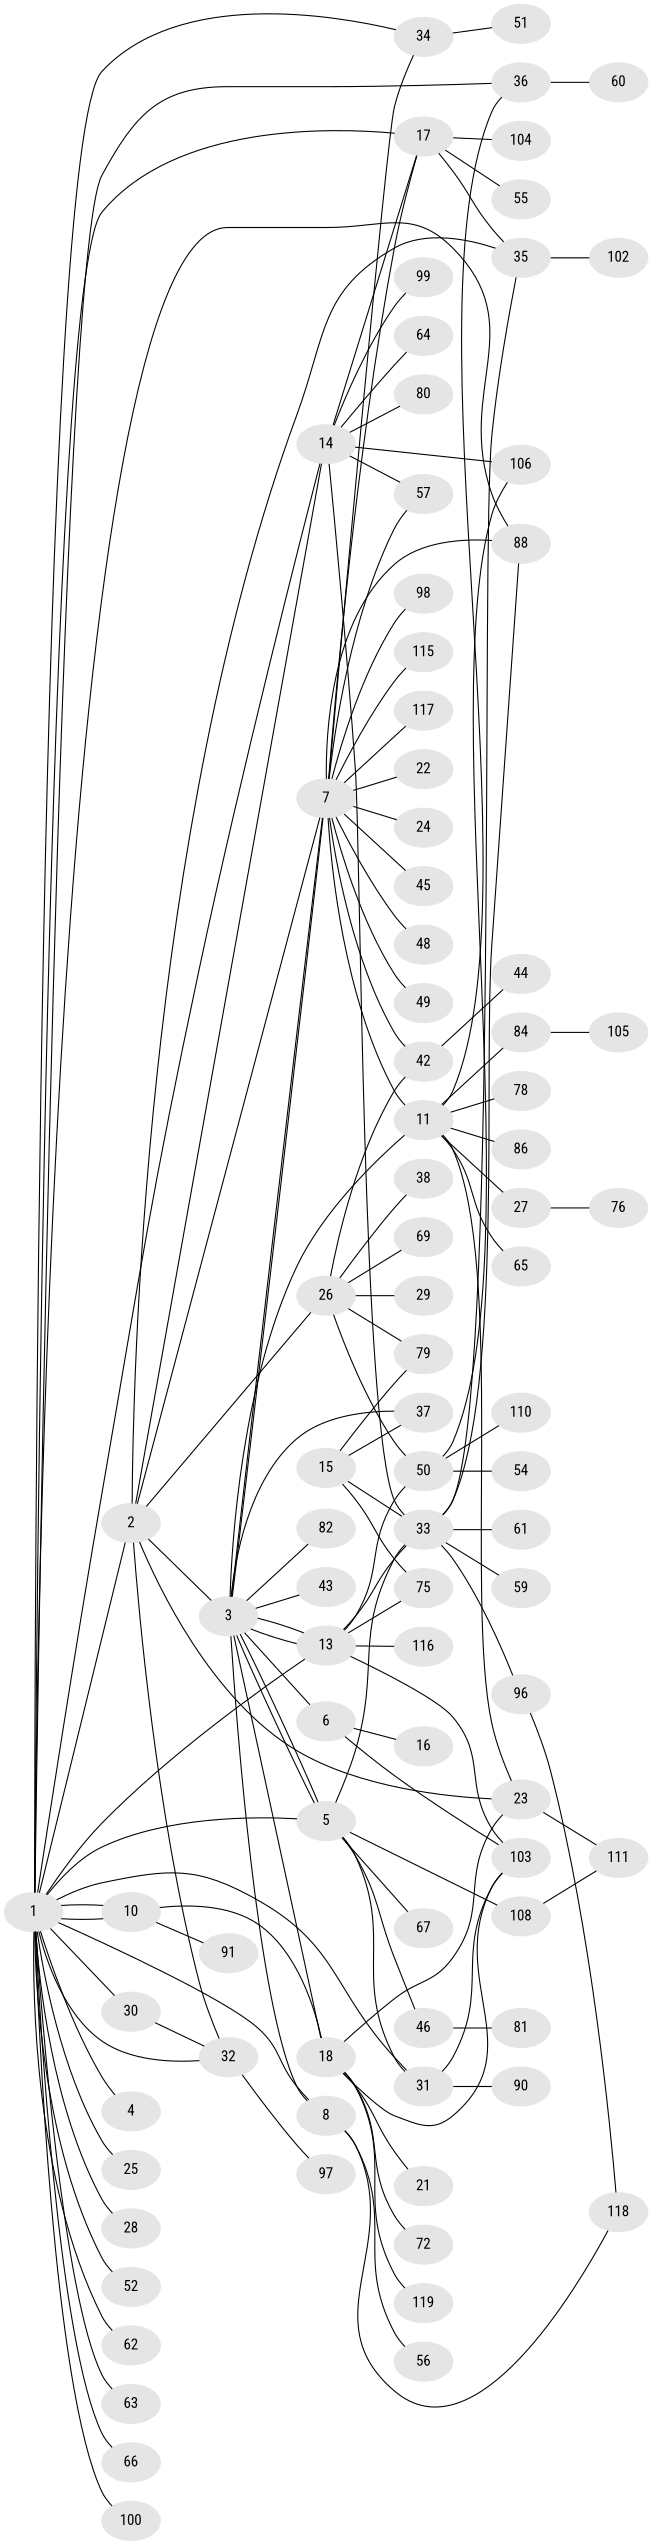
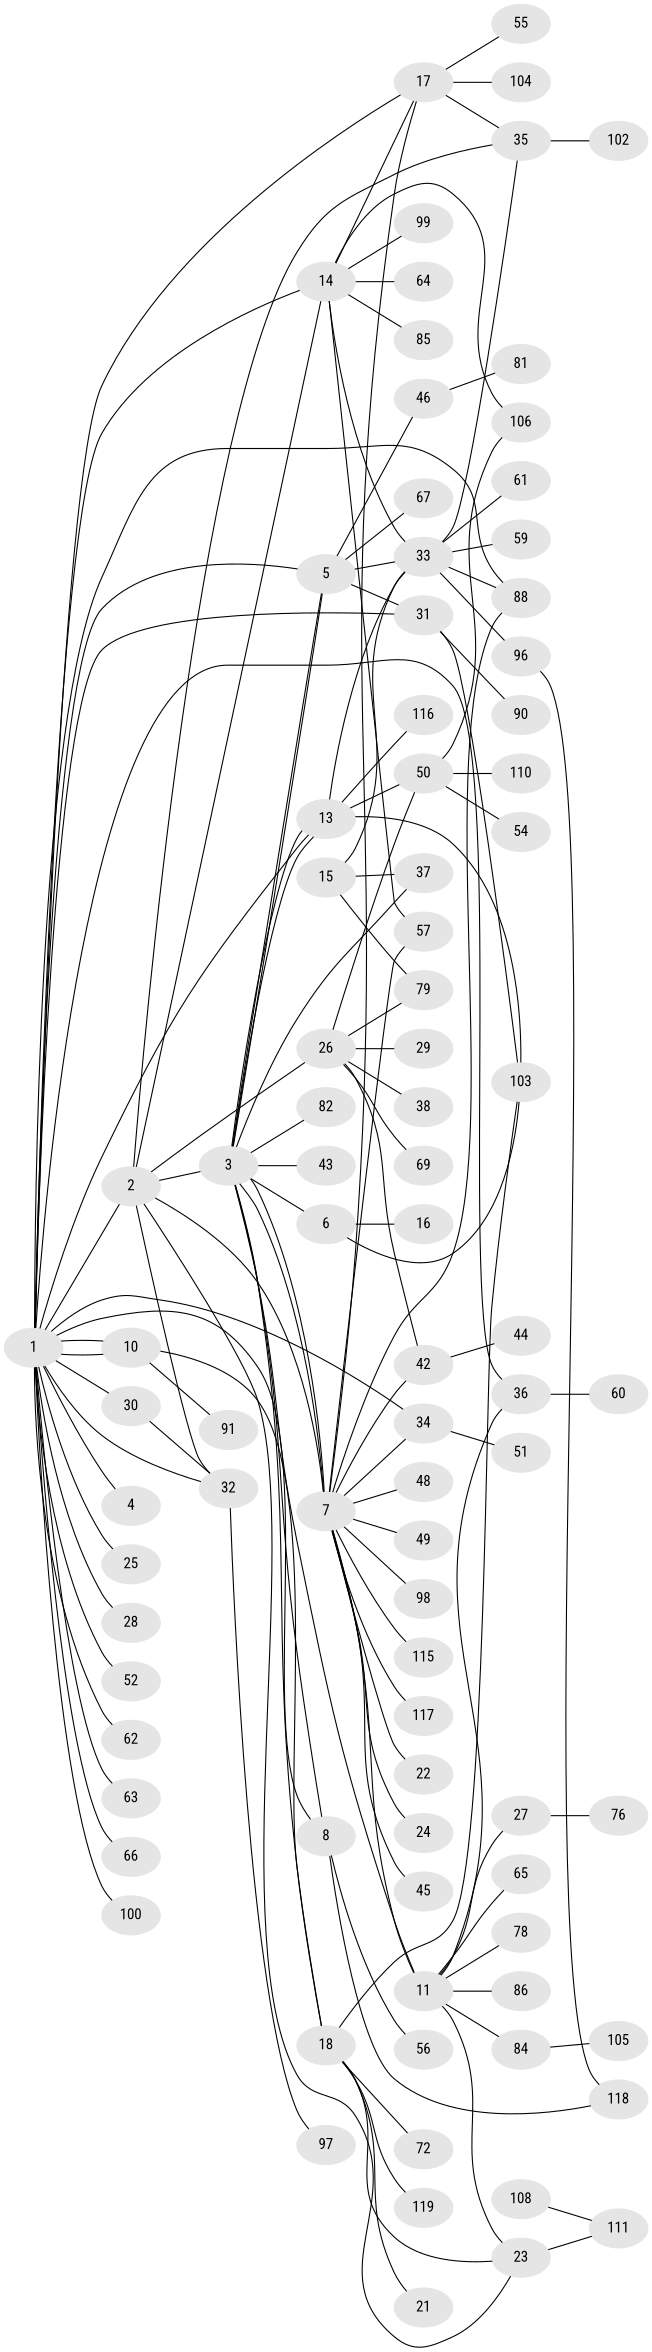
node "80": label "80" -> "85"
node "75": removed
edge "5" -- "108": removed
